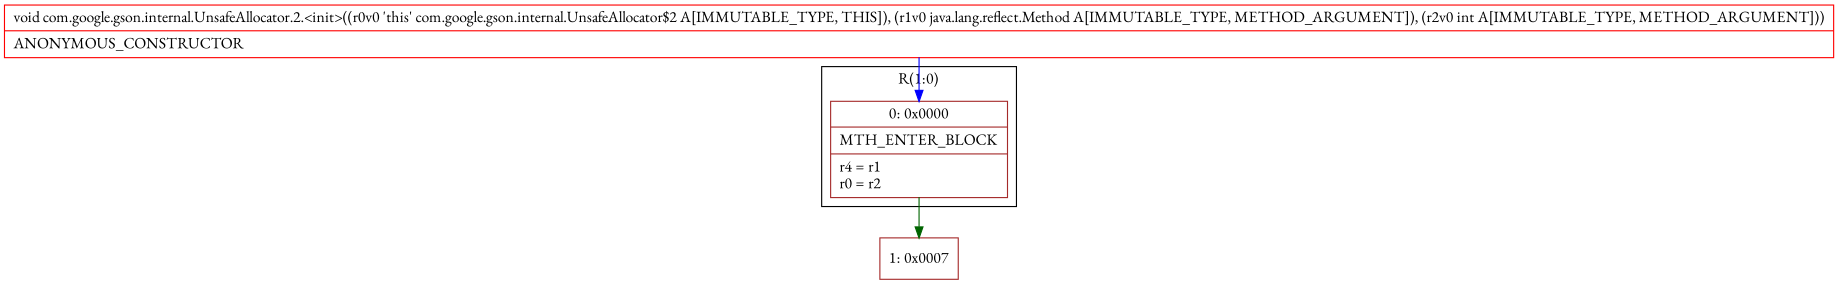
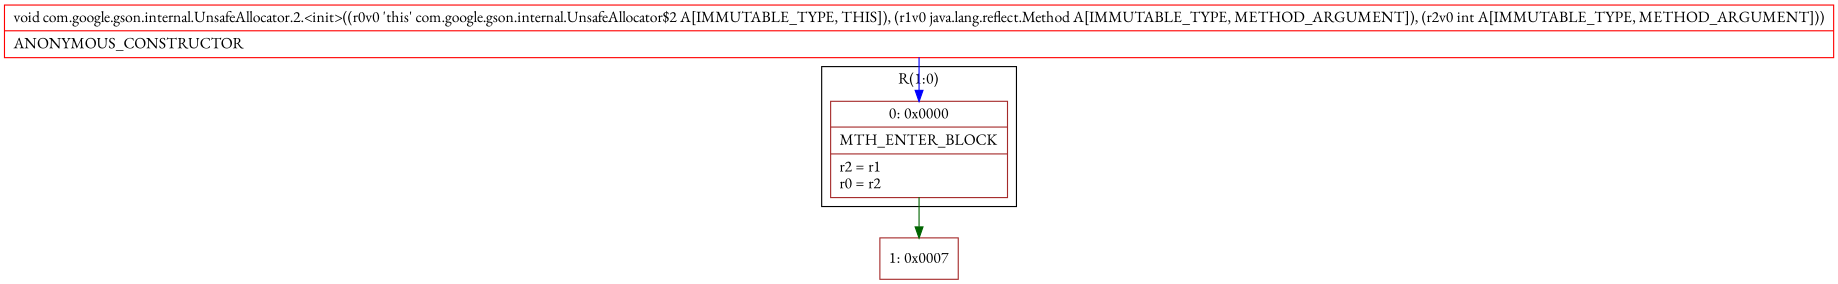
node "0: 0x0000": text "r4 = r1" -> "r2 = r1"
